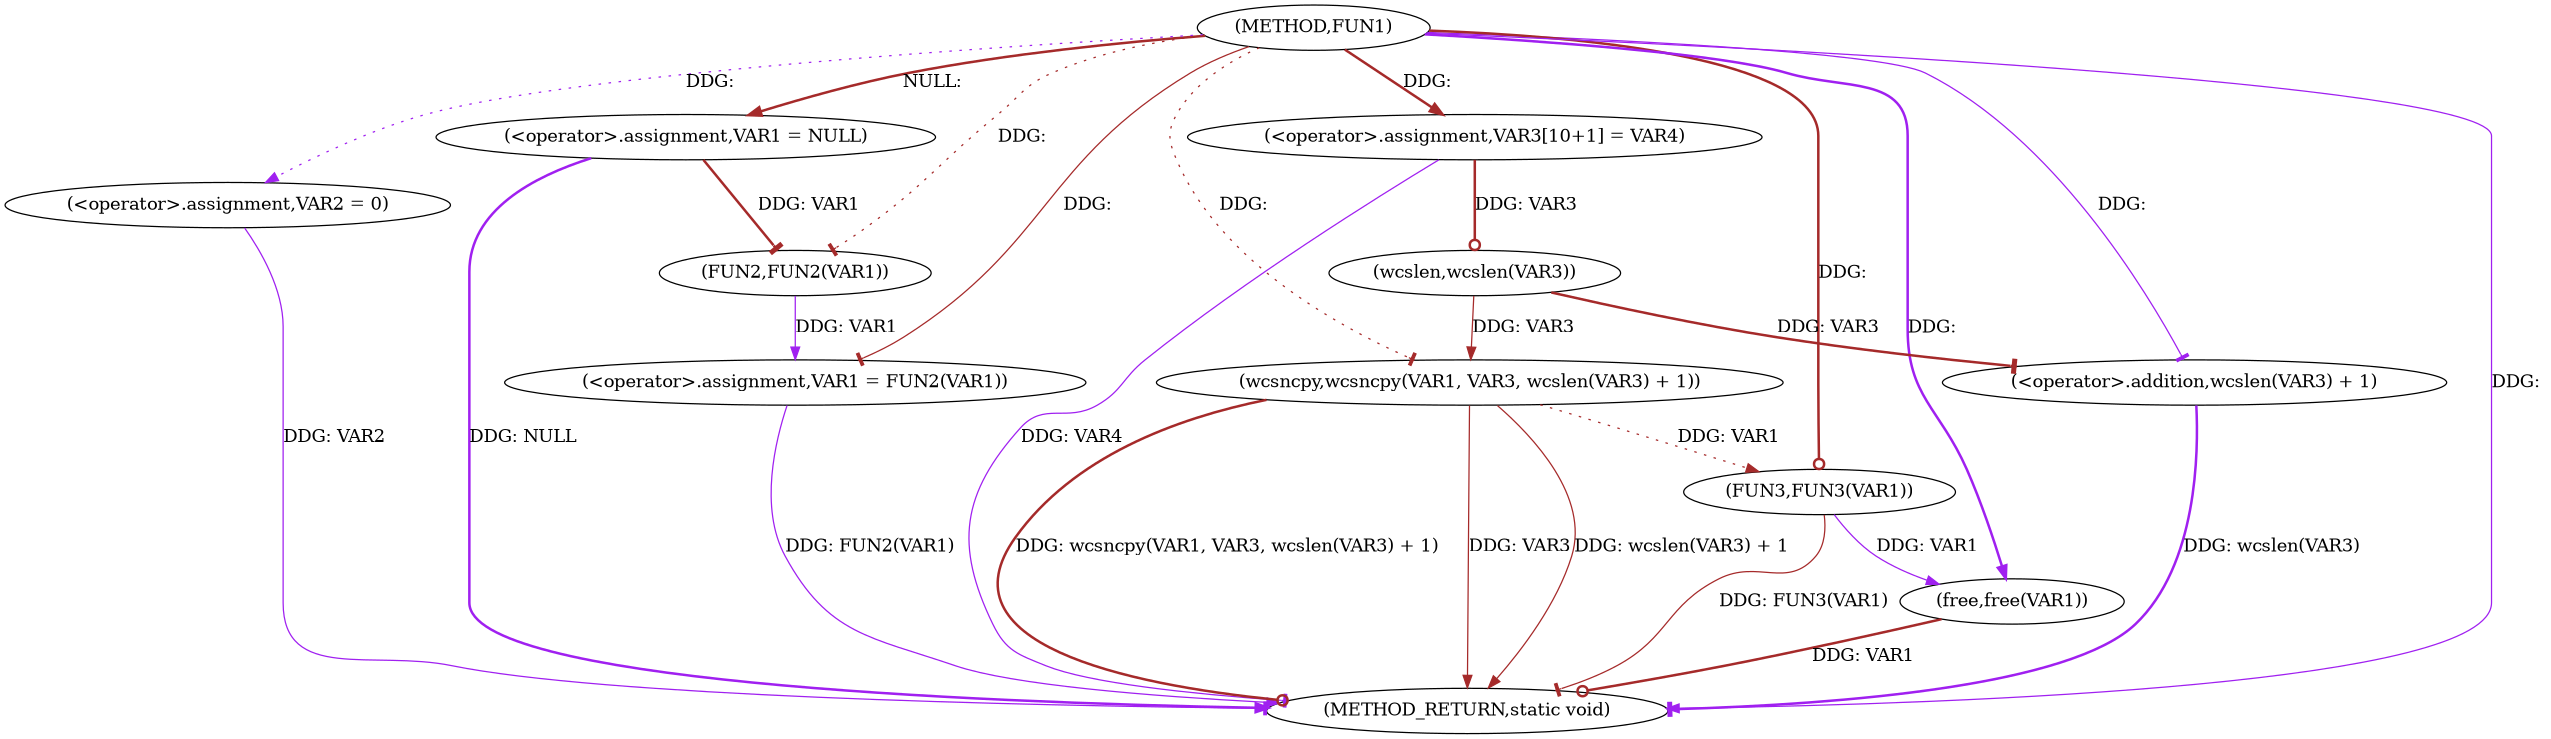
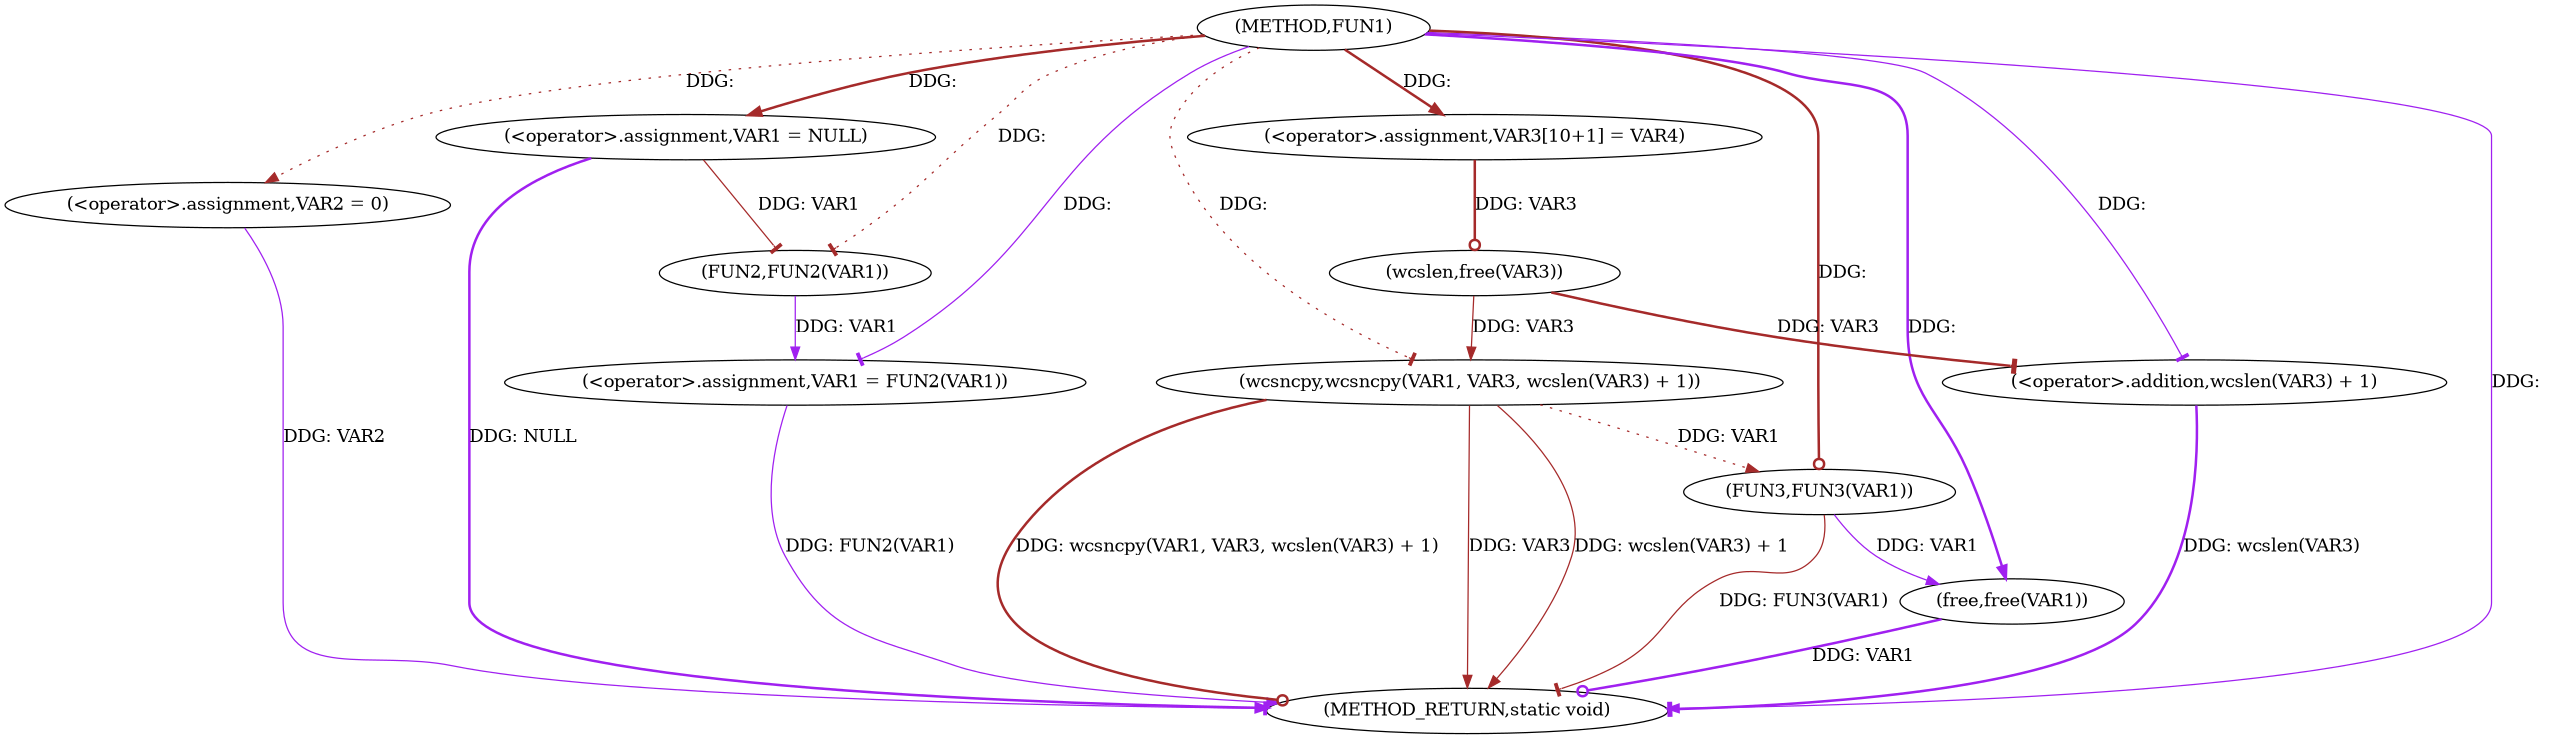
edge "(METHOD,FUN1)" -> "(<operator>.assignment,VAR2 = 0)": color purple -> brown
edge "(METHOD,FUN1)" -> "(<operator>.assignment,VAR1 = NULL)": label "NULL: " -> "DDG: "
edge "(METHOD,FUN1)" -> "(<operator>.assignment,VAR1 = FUN2(VAR1))": color brown -> purple
edge "(<operator>.assignment,VAR1 = NULL)" -> "(FUN2,FUN2(VAR1))": style bold -> solid
node "(wcslen,wcslen(VAR3))": label "(wcslen,wcslen(VAR3))" -> "(wcslen,free(VAR3))"
edge "(<operator>.assignment,VAR3[10+1] = VAR4)" -> "(METHOD_RETURN,static void)": removed, label "DDG: VAR4"
edge "(free,free(VAR1))" -> "(METHOD_RETURN,static void)": color brown -> purple
